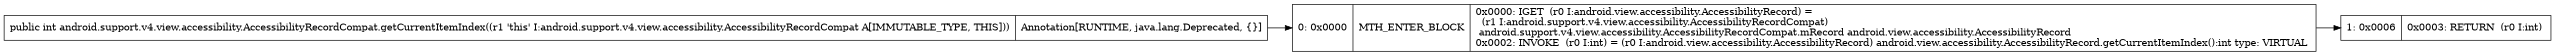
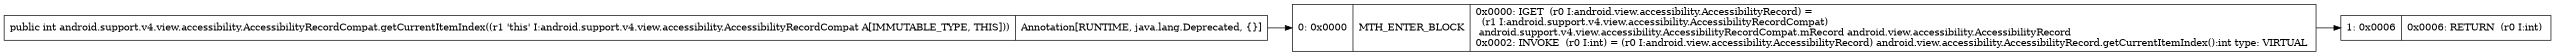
node "1: 0x0006": text "0x0003: RETURN  (r0 I:int)" -> "0x0006: RETURN  (r0 I:int)"
